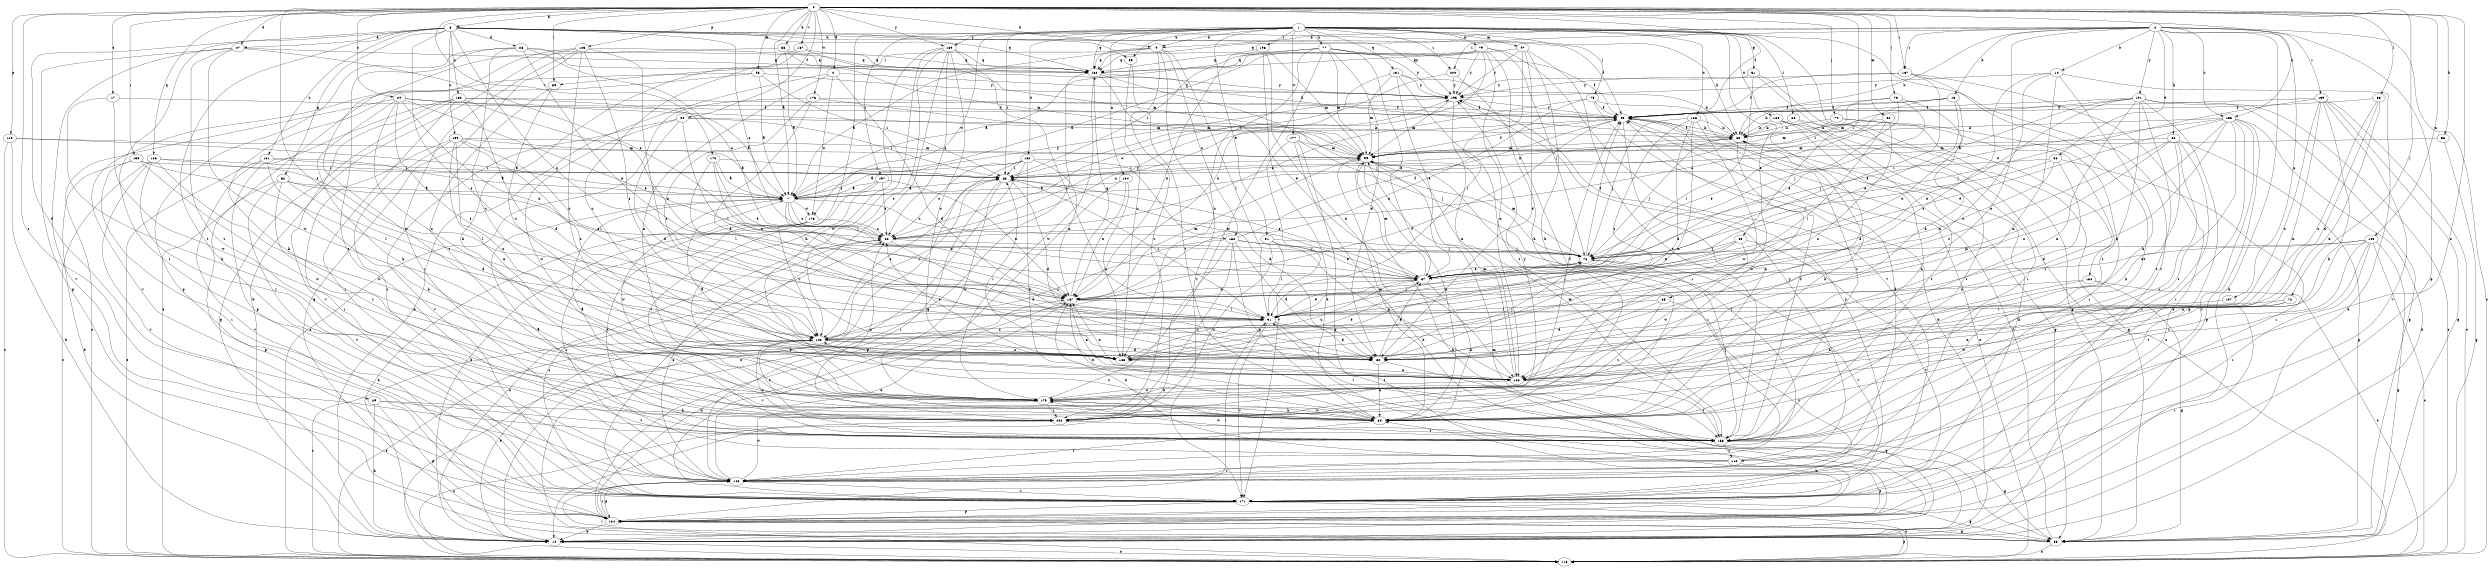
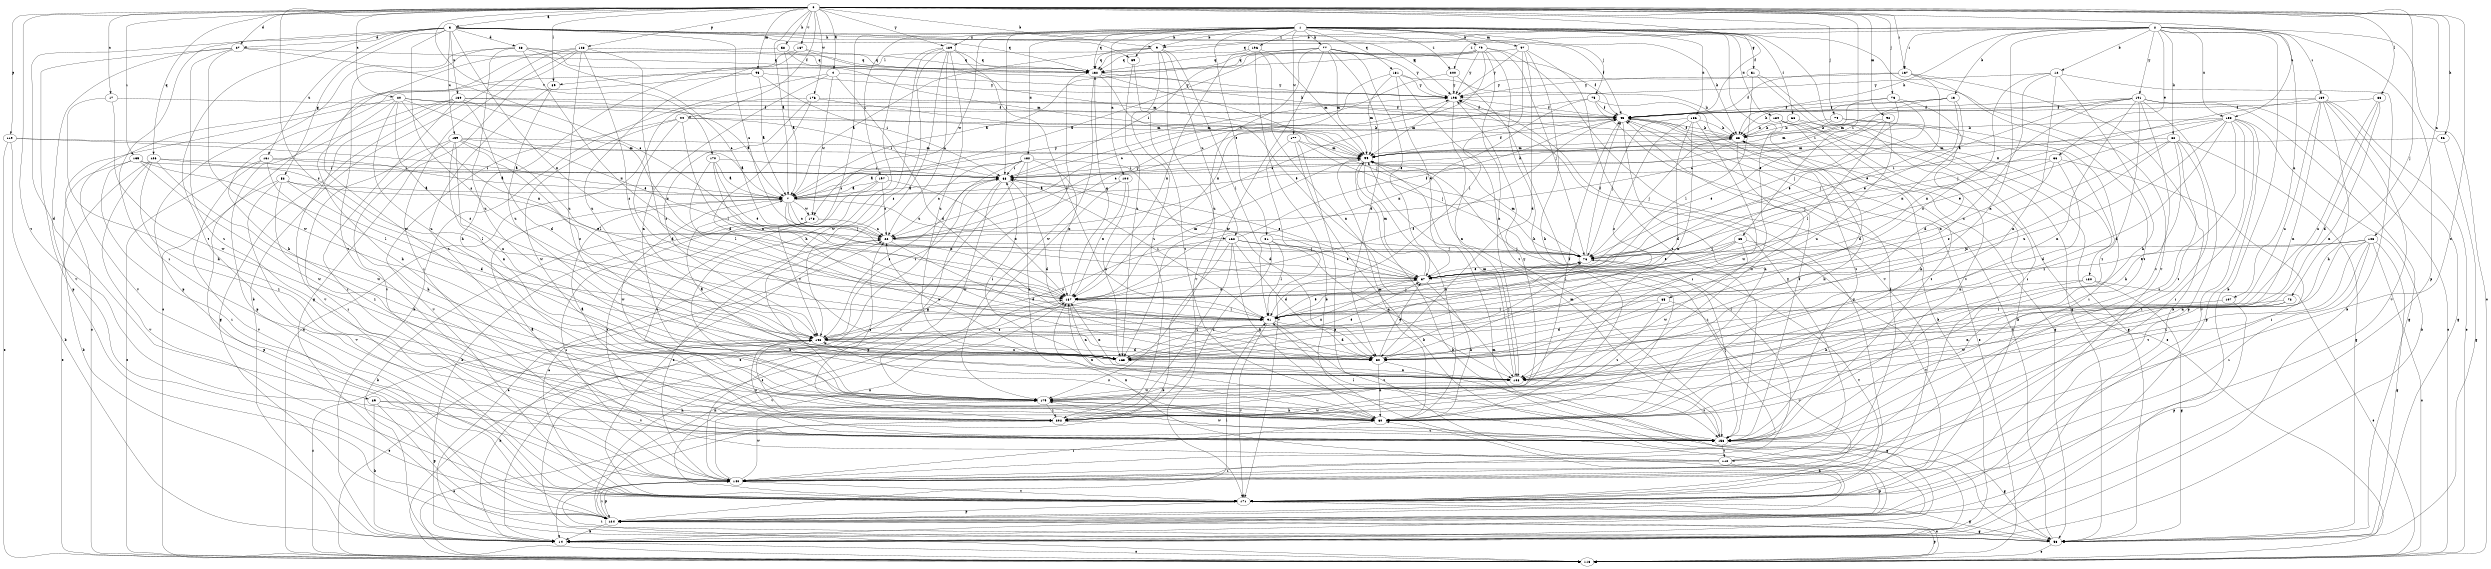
edge "107" -> "124": label "r" -> "p"
